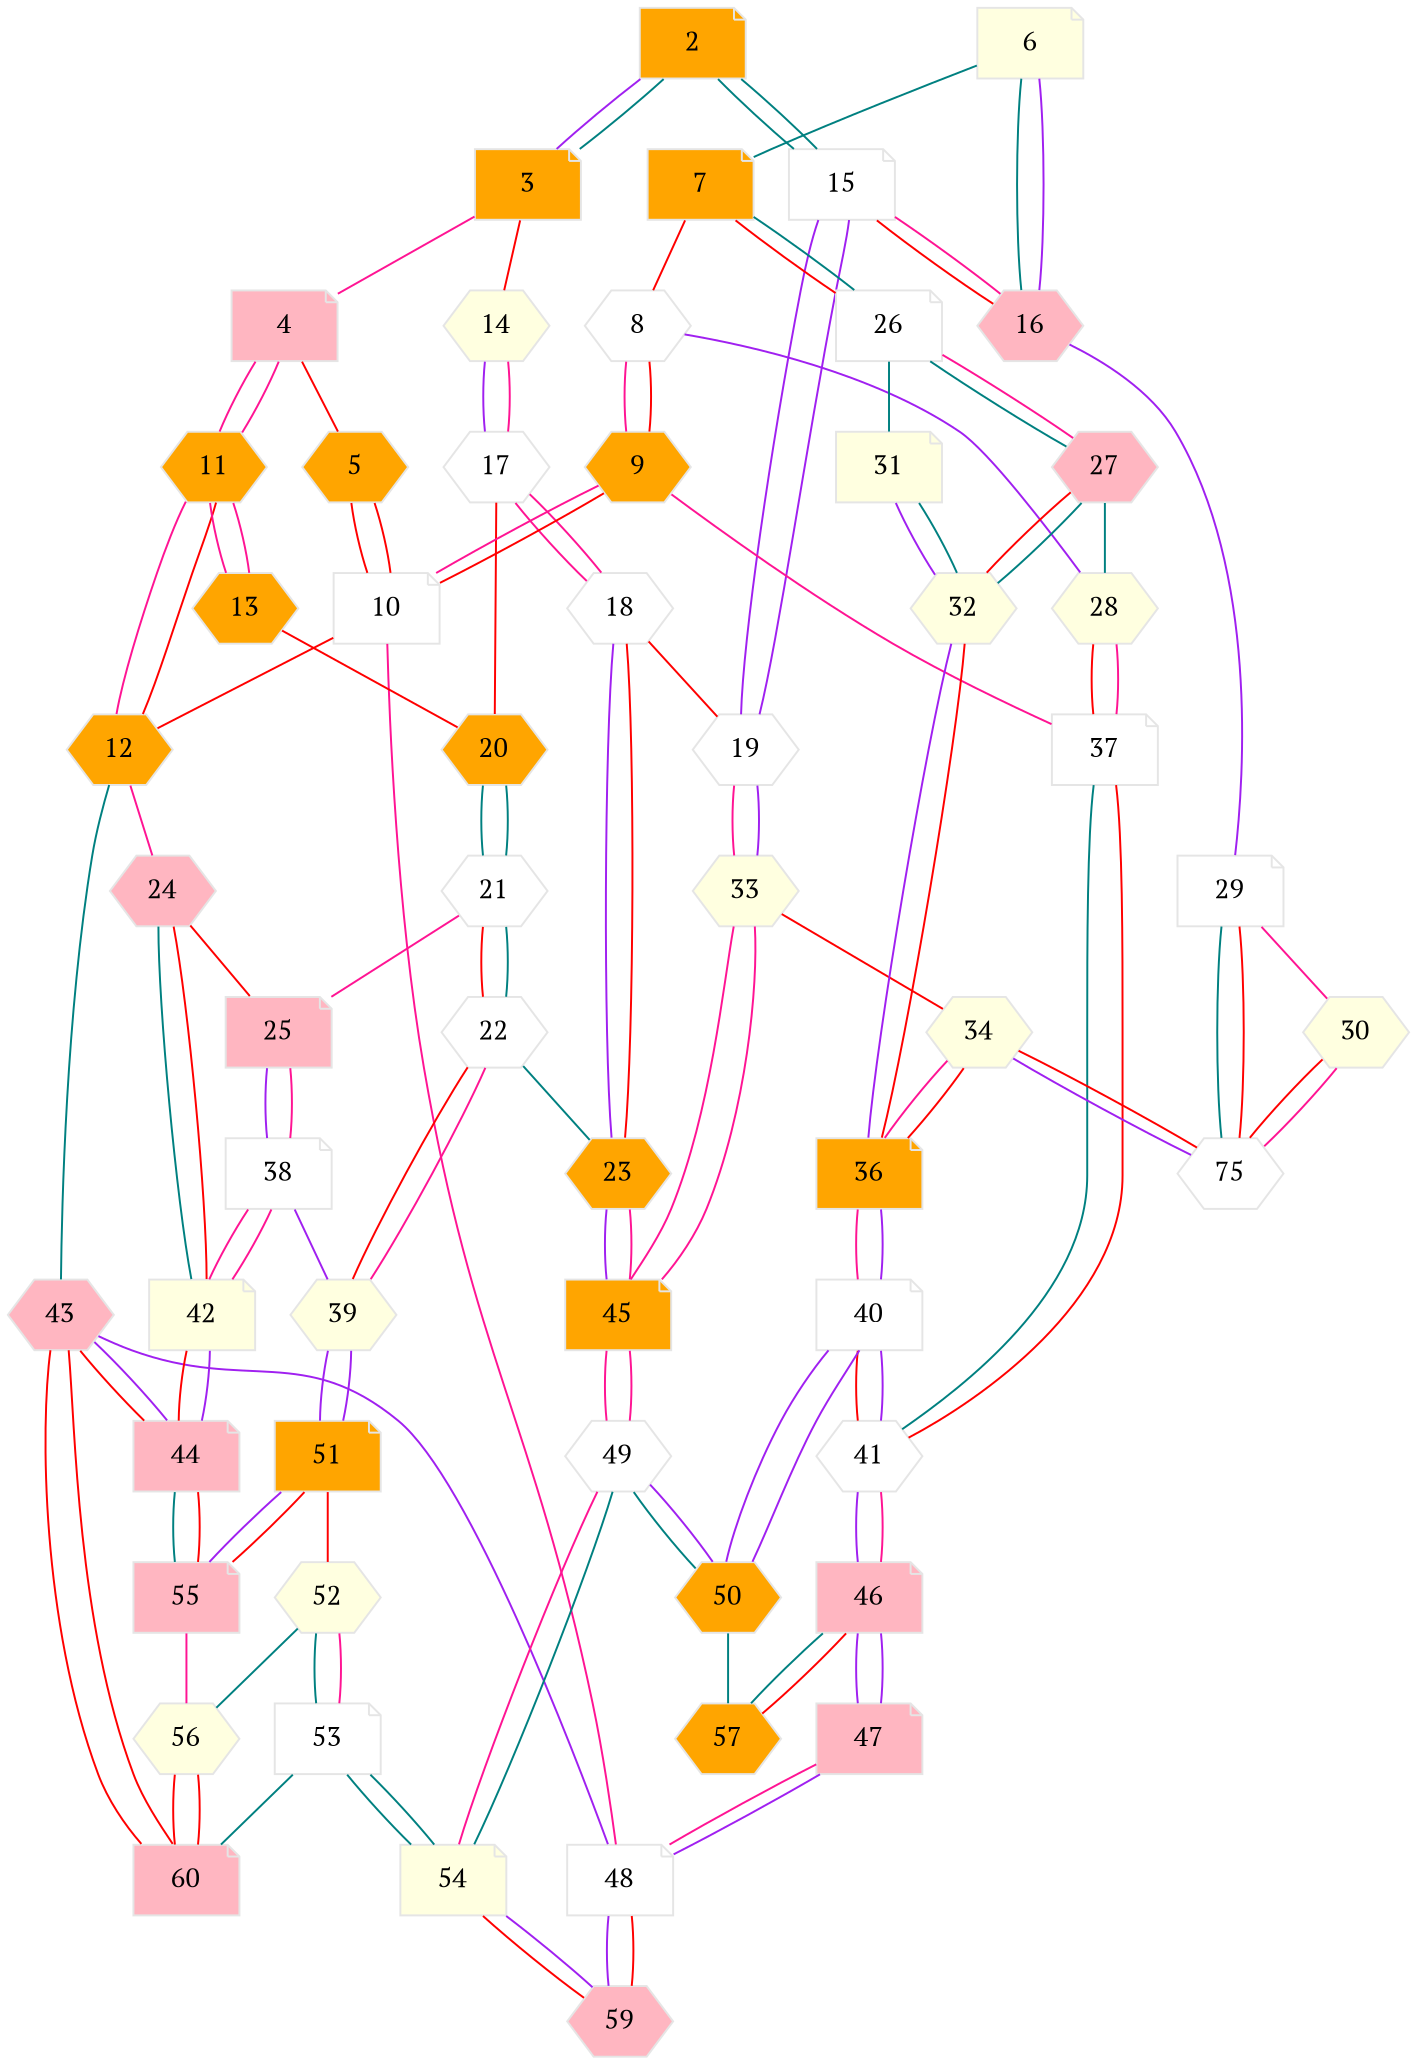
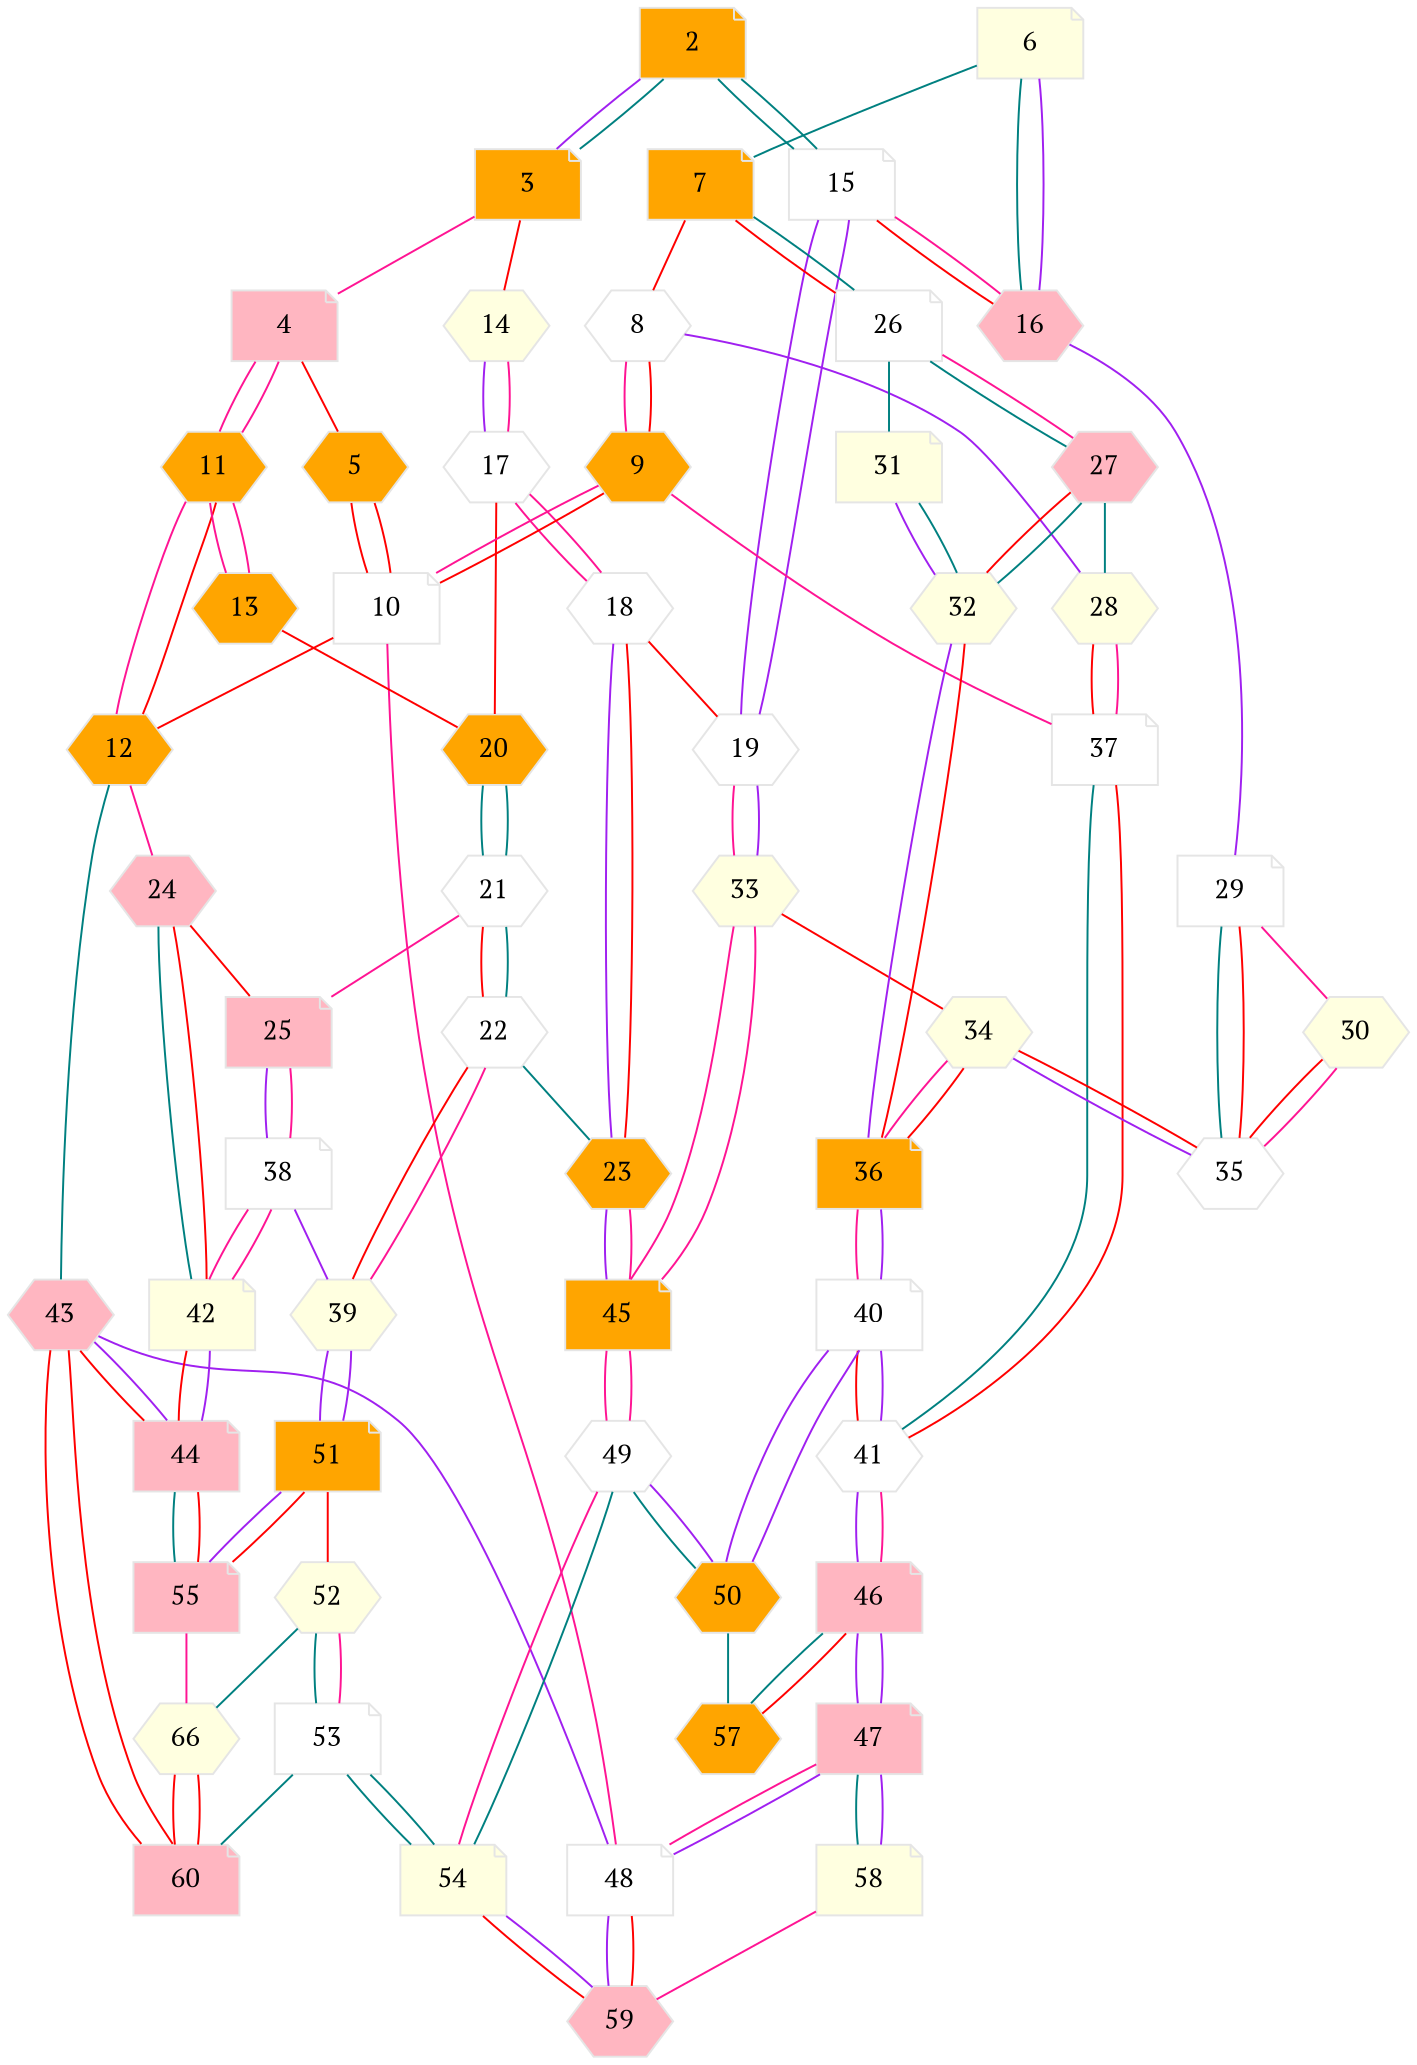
node "75": label "75" -> "35"
node "56": label "56" -> "66"
node "58": added
